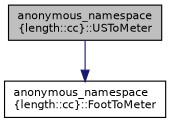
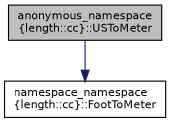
node "anonymous_namespace {length::cc}::FootToMeter": label "anonymous_namespace {length::cc}::FootToMeter" -> "namespace_namespace {length::cc}::FootToMeter"
